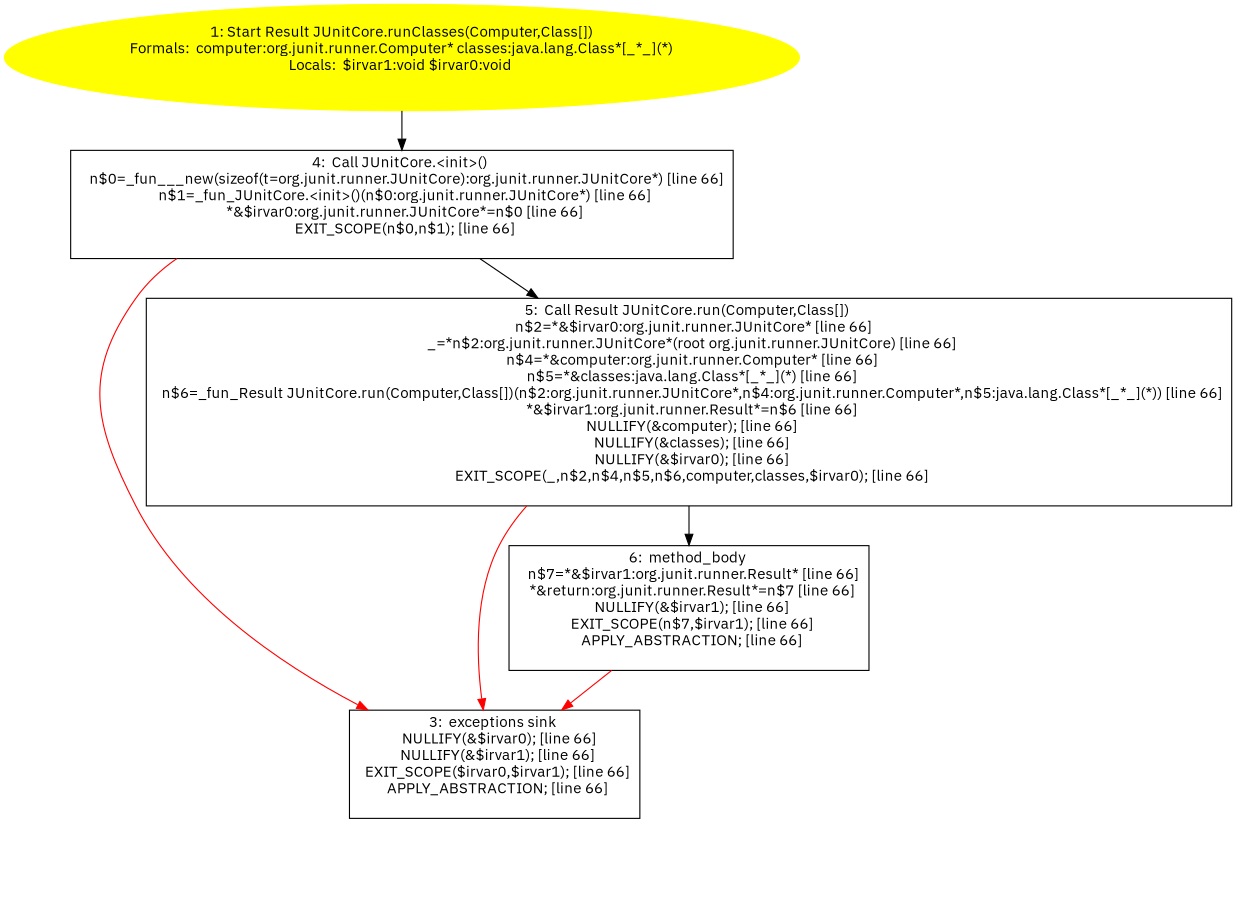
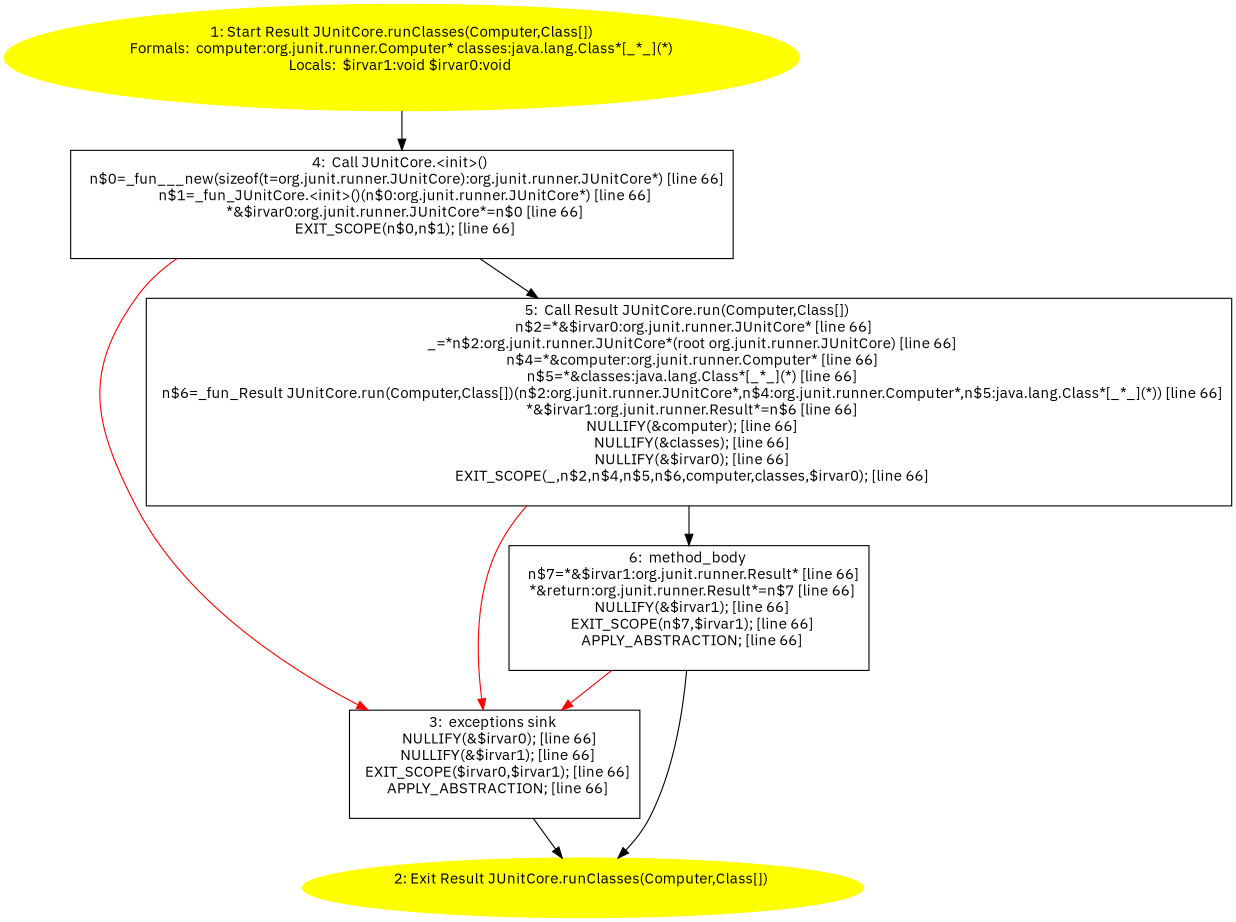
node "2: Exit Result JUnitCore.runClasses(Computer,Class[])": added
